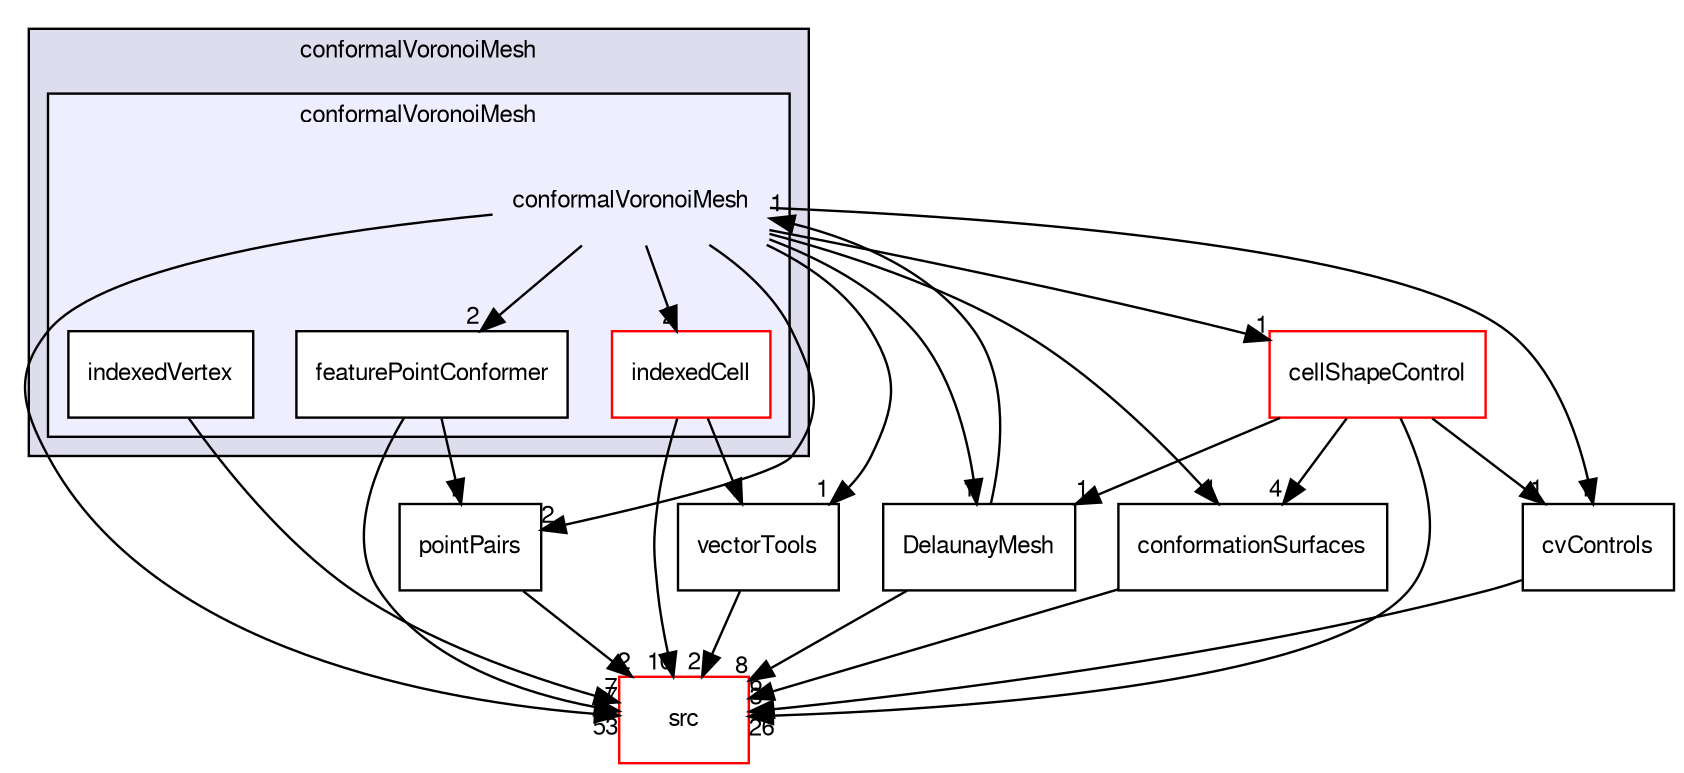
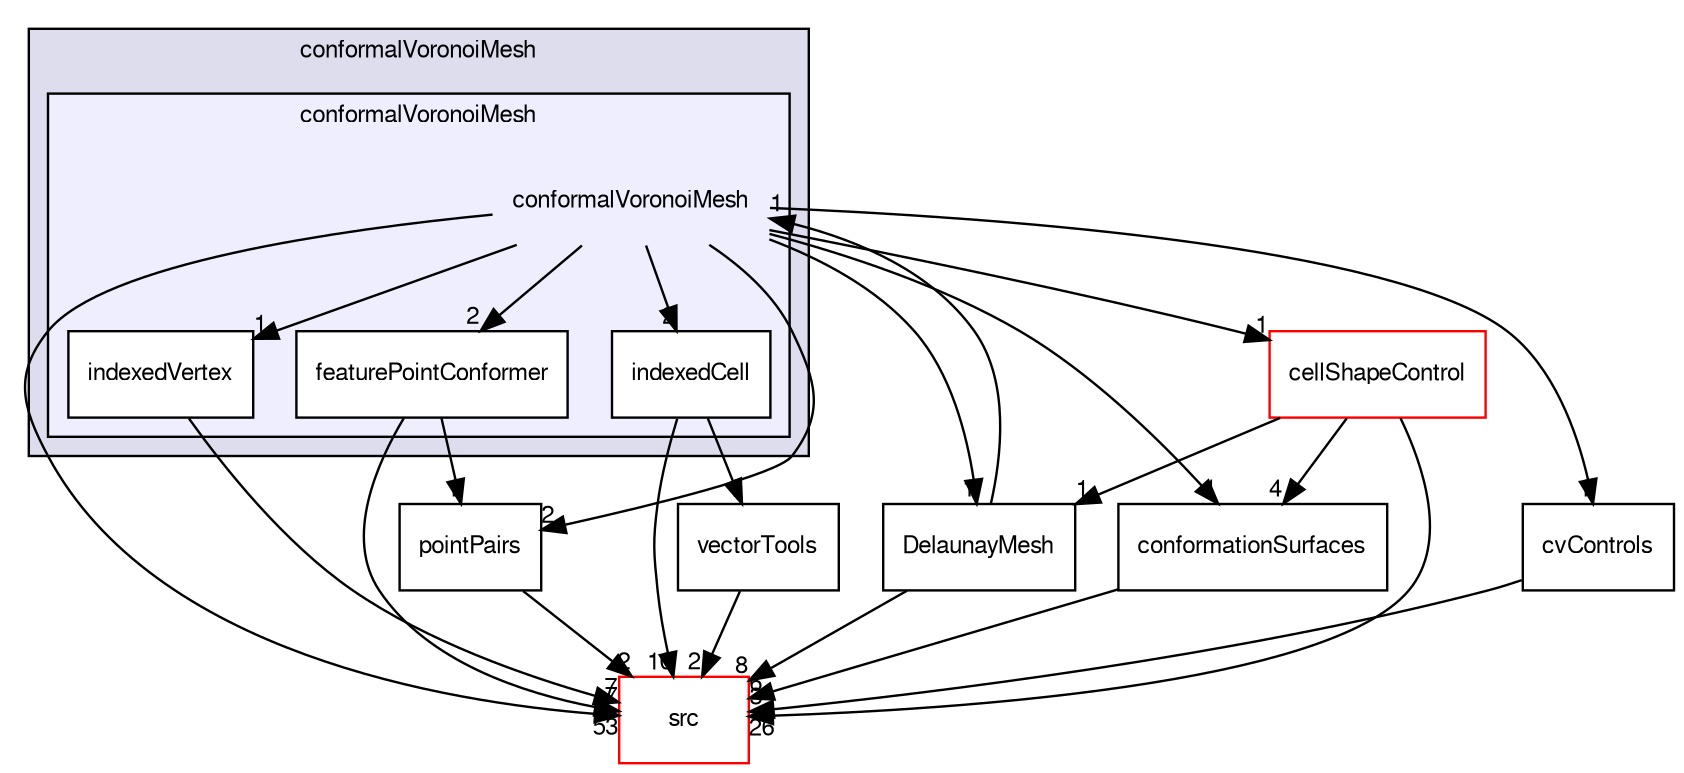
edge "conformalVoronoiMesh" -> "vectorTools": now "conformalVoronoiMesh" -> "indexedVertex"
node "indexedCell": color red -> black
edge "cellShapeControl" -> "cvControls": removed
